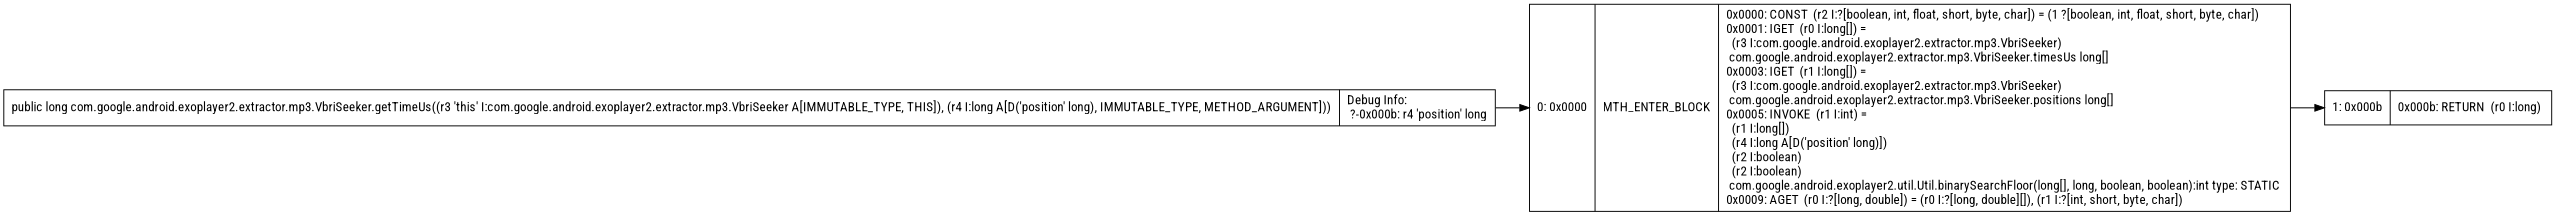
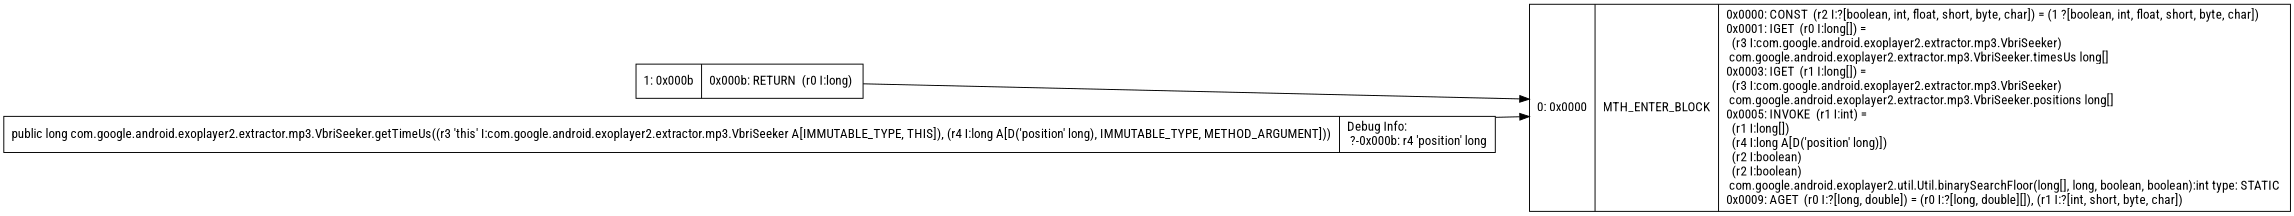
edge "0: 0x0000" -> "1: 0x000b": reversed
